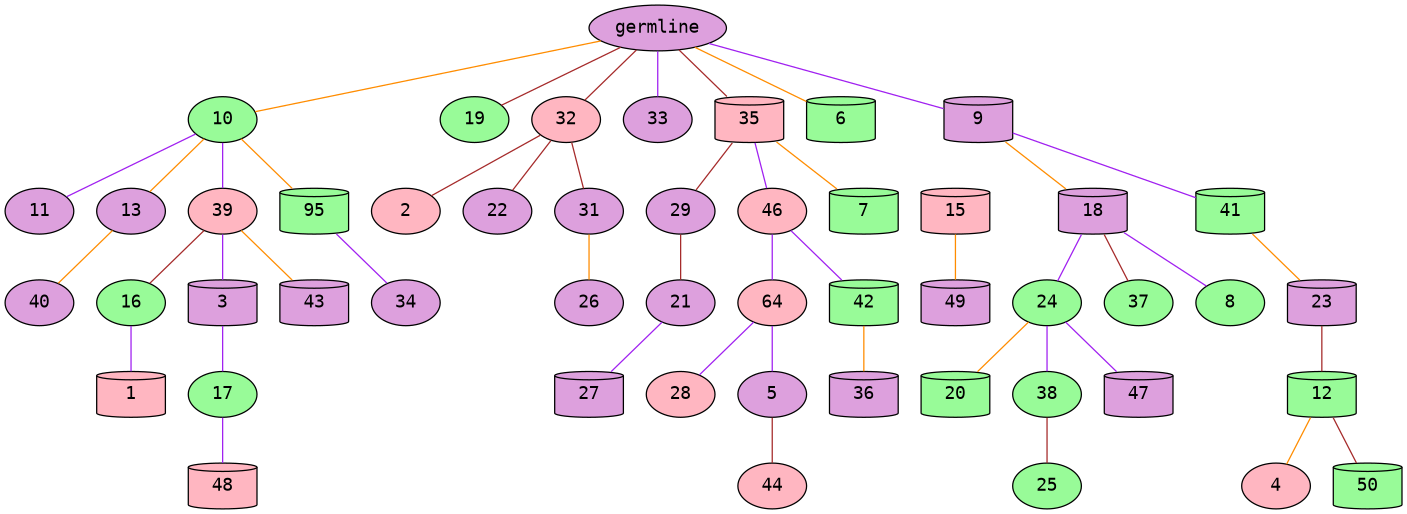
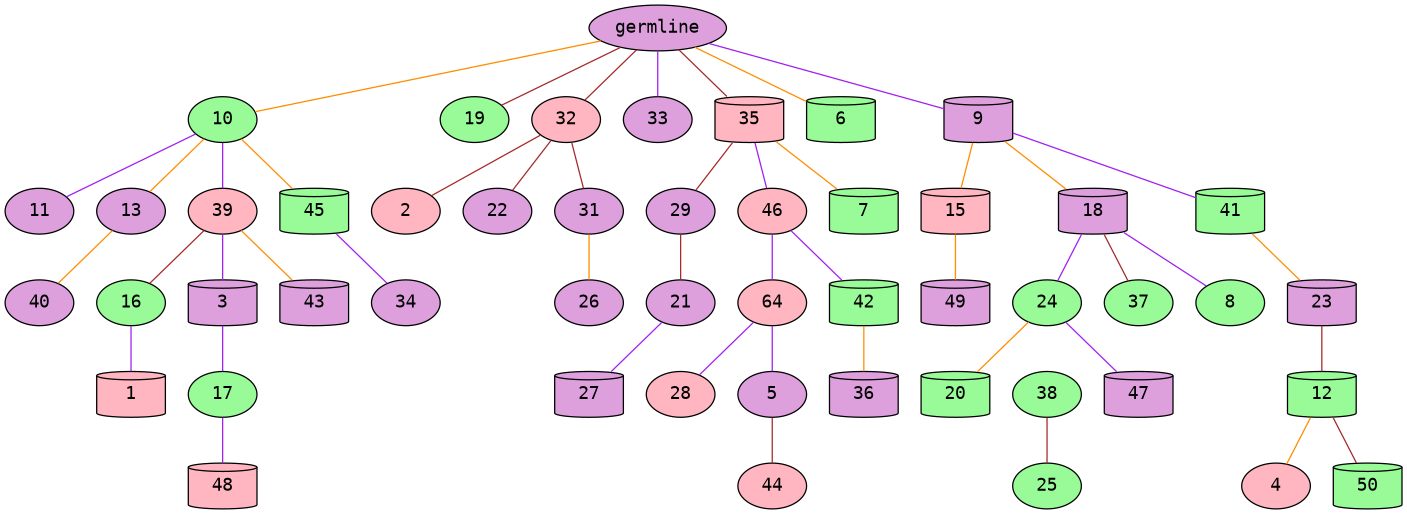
edge "9" -- "15": added
node "95": label "95" -> "45"
edge "24" -- "38": removed
